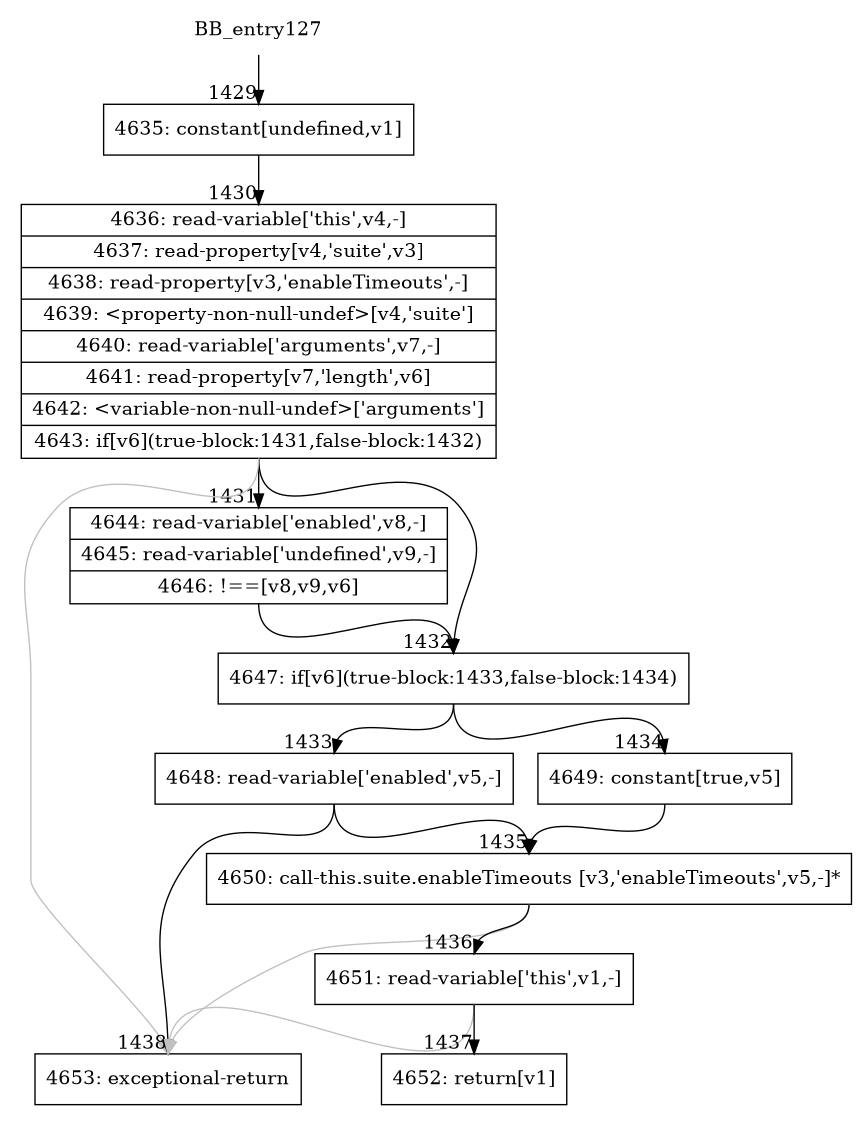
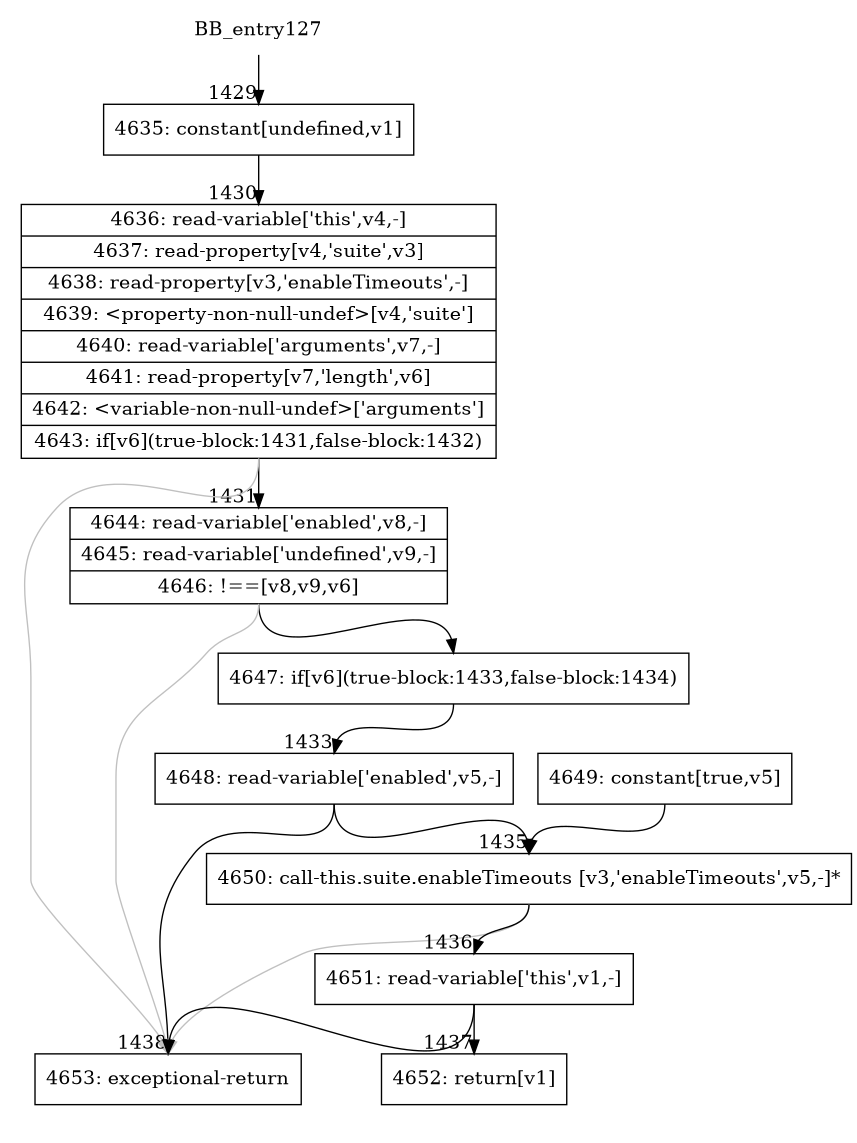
edge "4636: read-variable['this',v4,-]" -> "4647: if[v6](true-block:1433,false-block:1434)": removed
edge "4647: if[v6](true-block:1433,false-block:1434)" -> "4649: constant[true,v5]": removed
edge "4644: read-variable['enabled',v8,-]" -> "4653: exceptional-return": added
edge "4651: read-variable['this',v1,-]" -> "4653: exceptional-return": color gray -> black
